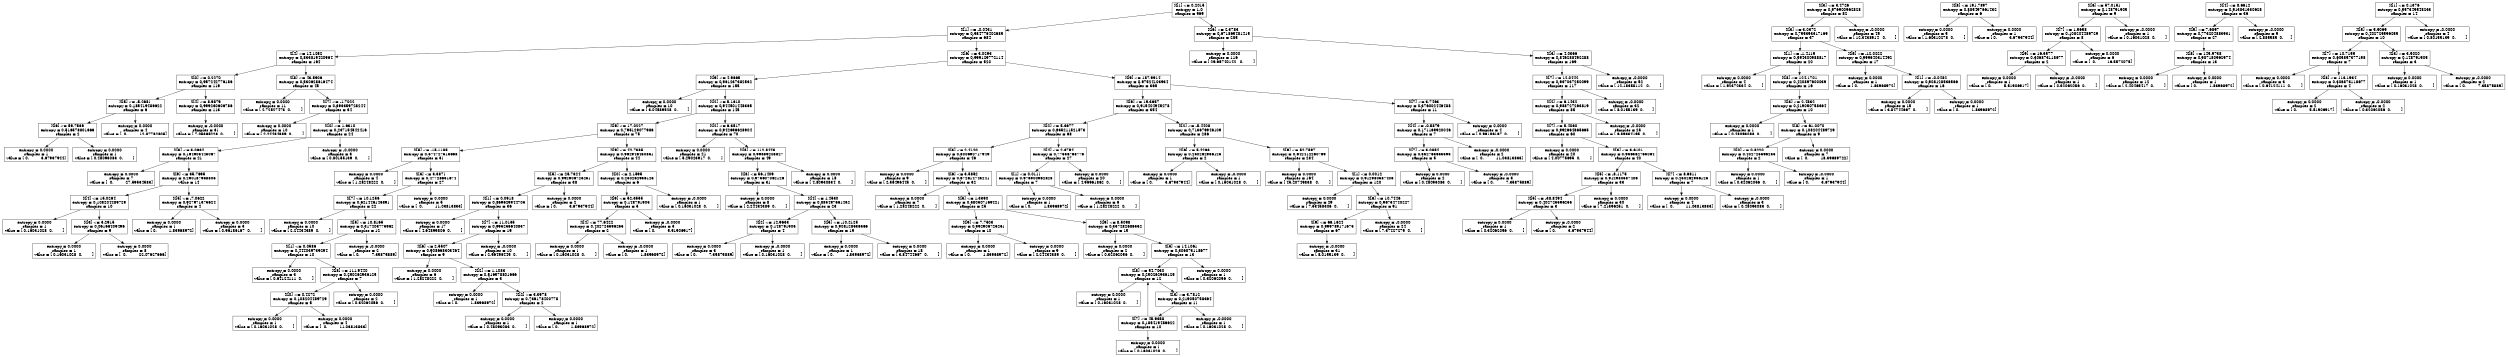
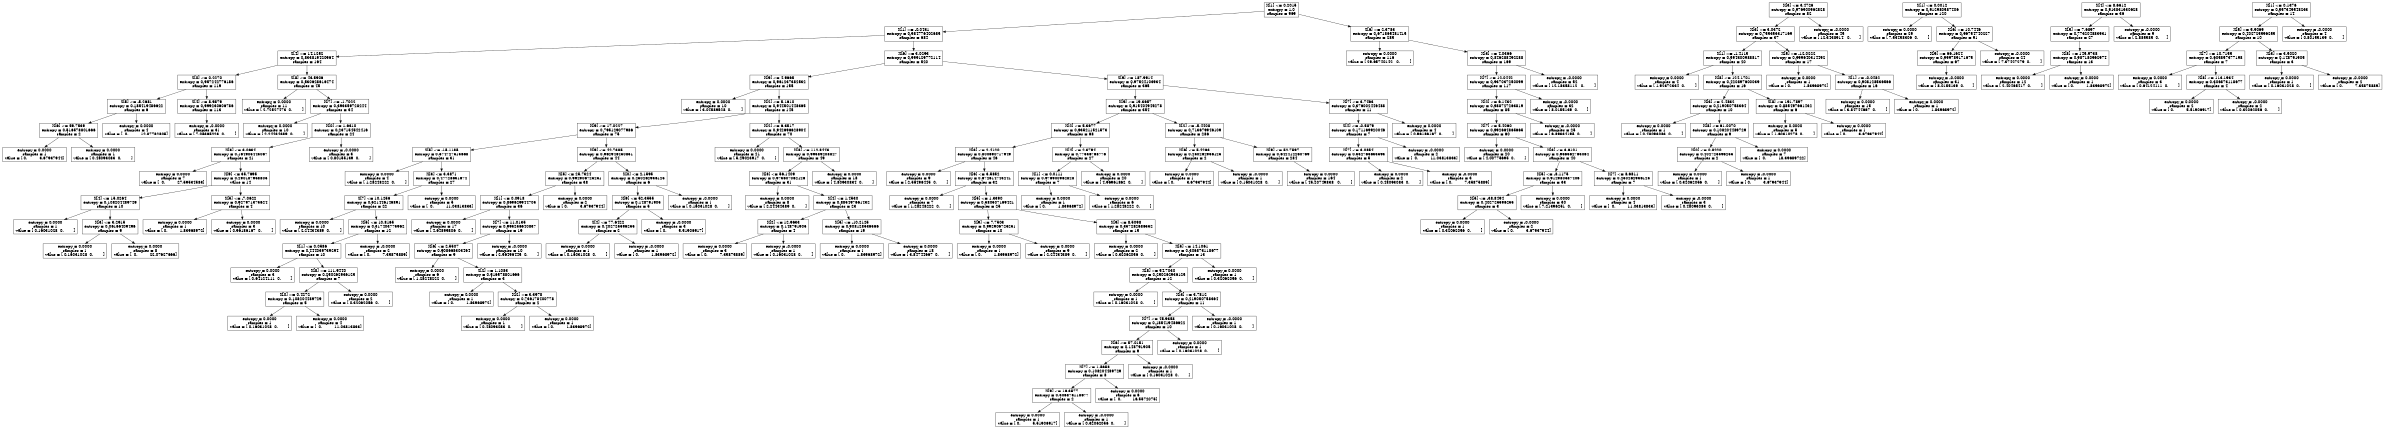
edge "X[8] <= 124.1701 entropy = 0.420897600039 samples = 16" -> "X[8] <= 191.7897 entropy = 0.885497661432 samples = 6": added
edge "X[9] <= 52.7597 entropy = 0.642412260769 samples = 284" -> "X[1] <= 0.0012 entropy = 0.912980587406 samples = 120": removed
edge "X[7] <= 45.9358 entropy = 0.185419486622 samples = 10" -> "X[8] <= 54.7030 entropy = 0.250262936125 samples = 12": now "X[7] <= 45.9358 entropy = 0.185419486622 samples = 10" -> "X[6] <= 57.0151 entropy = 0.148791905 samples = 9"
